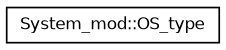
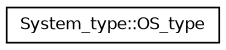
node "System_mod::OS_type": label "System_mod::OS_type" -> "System_type::OS_type"
